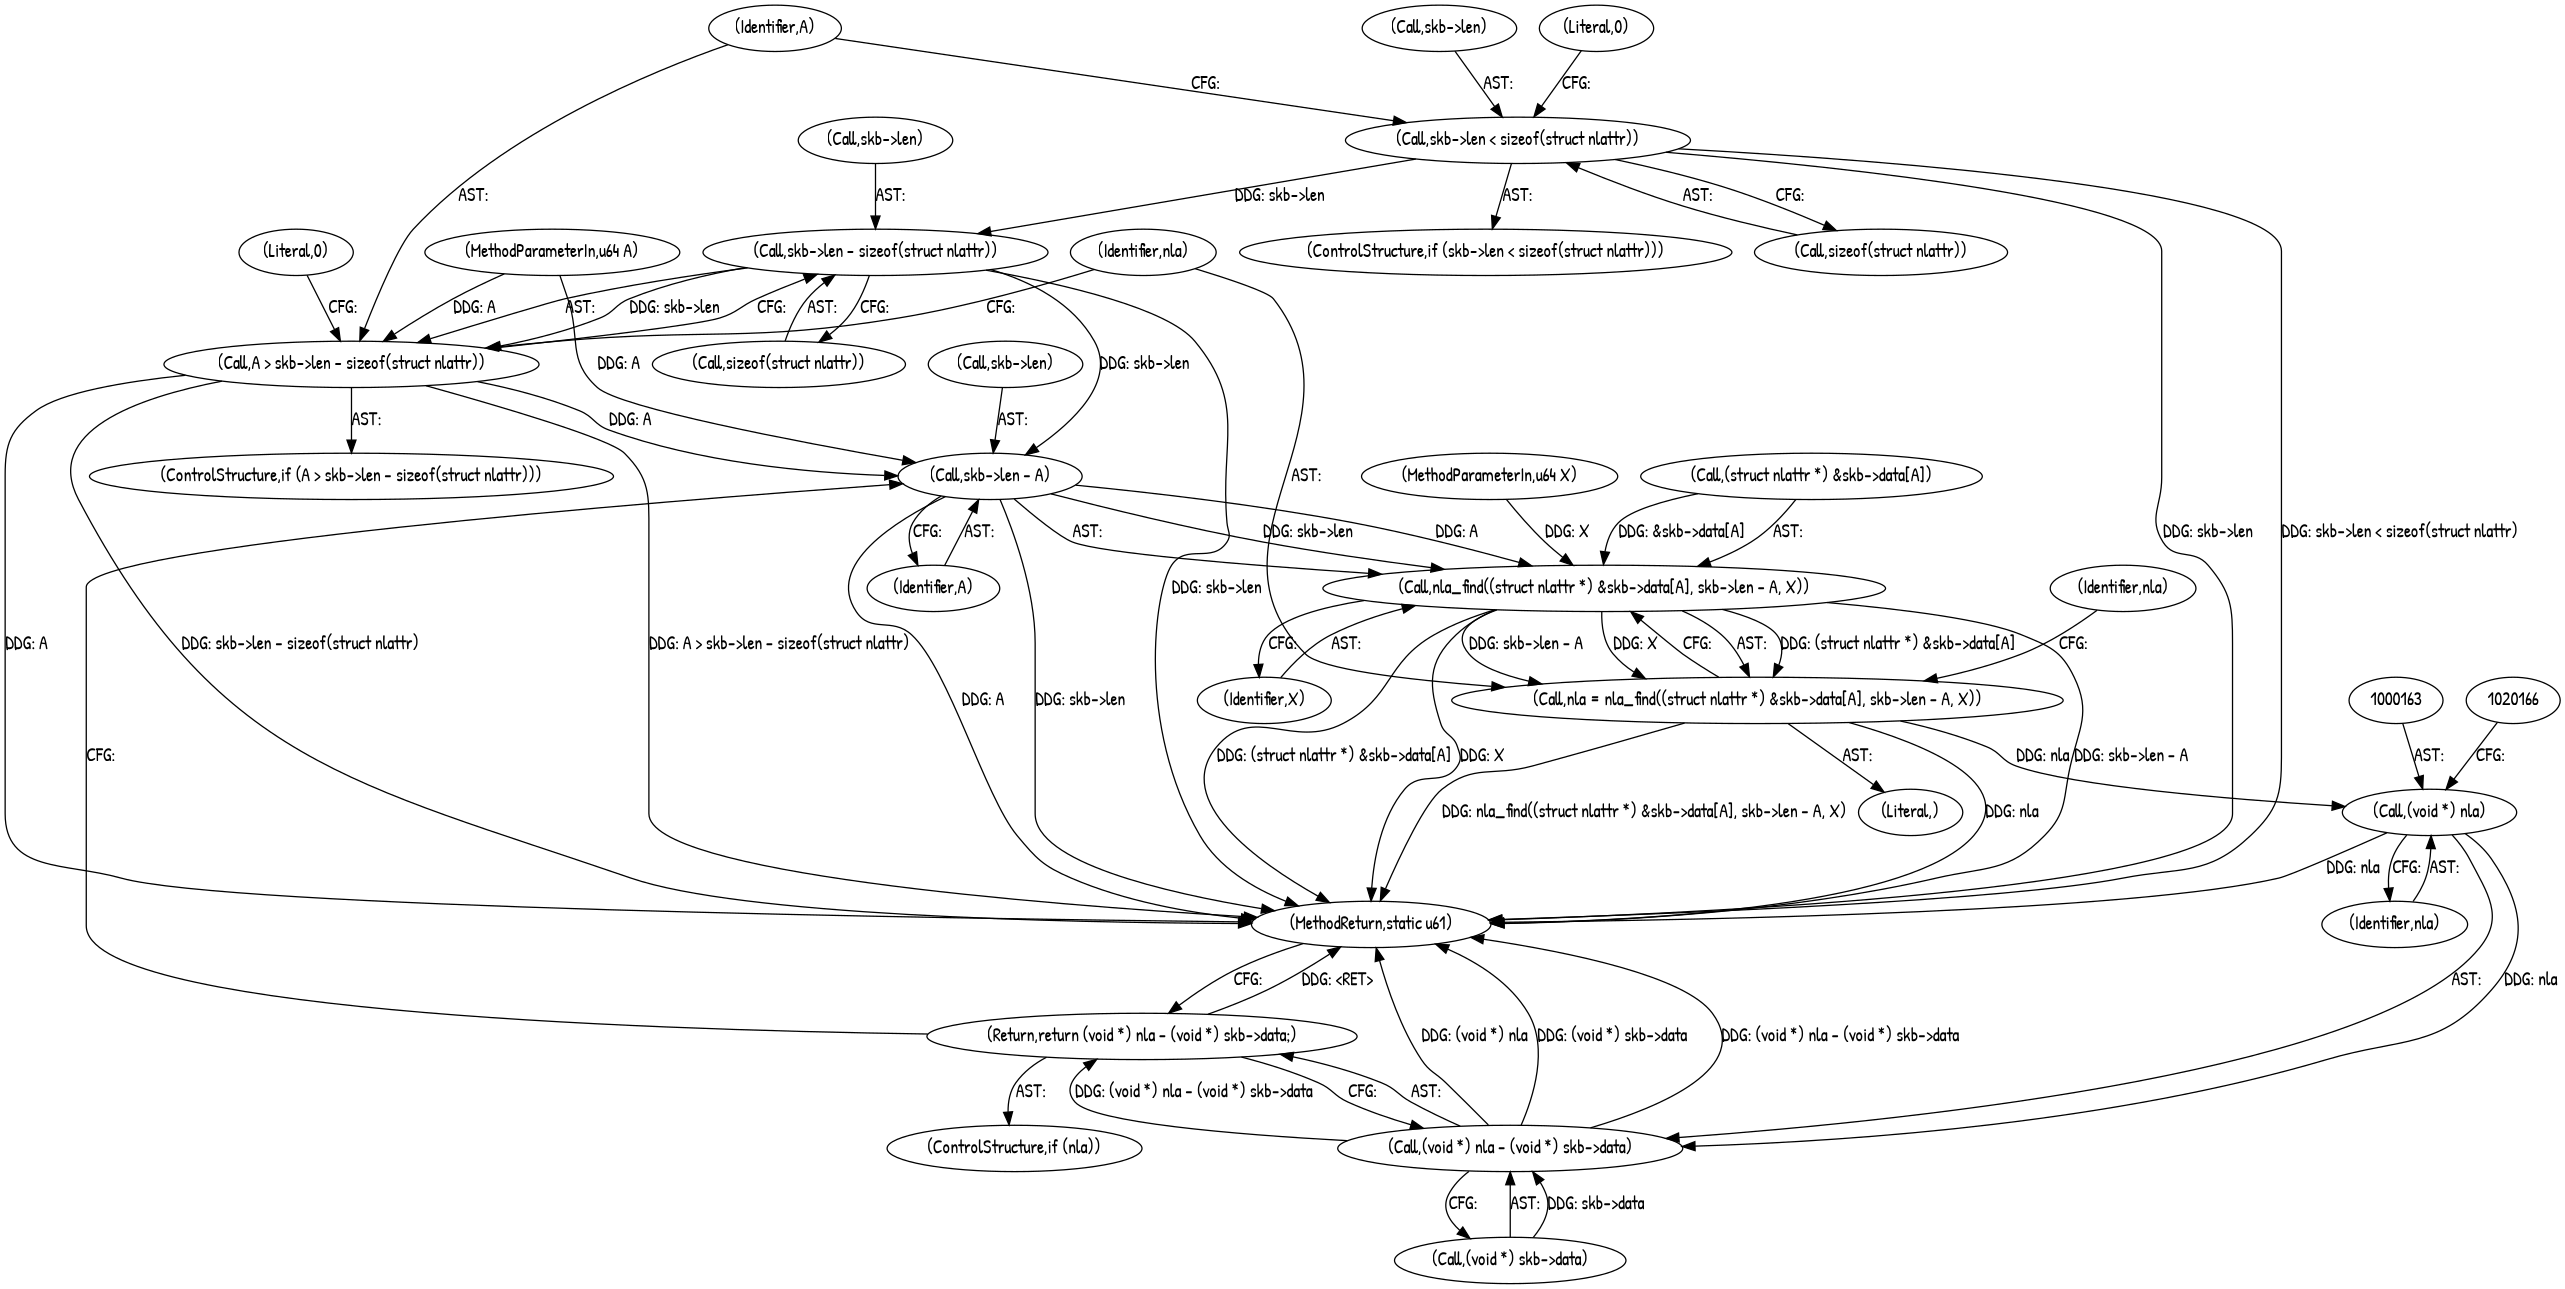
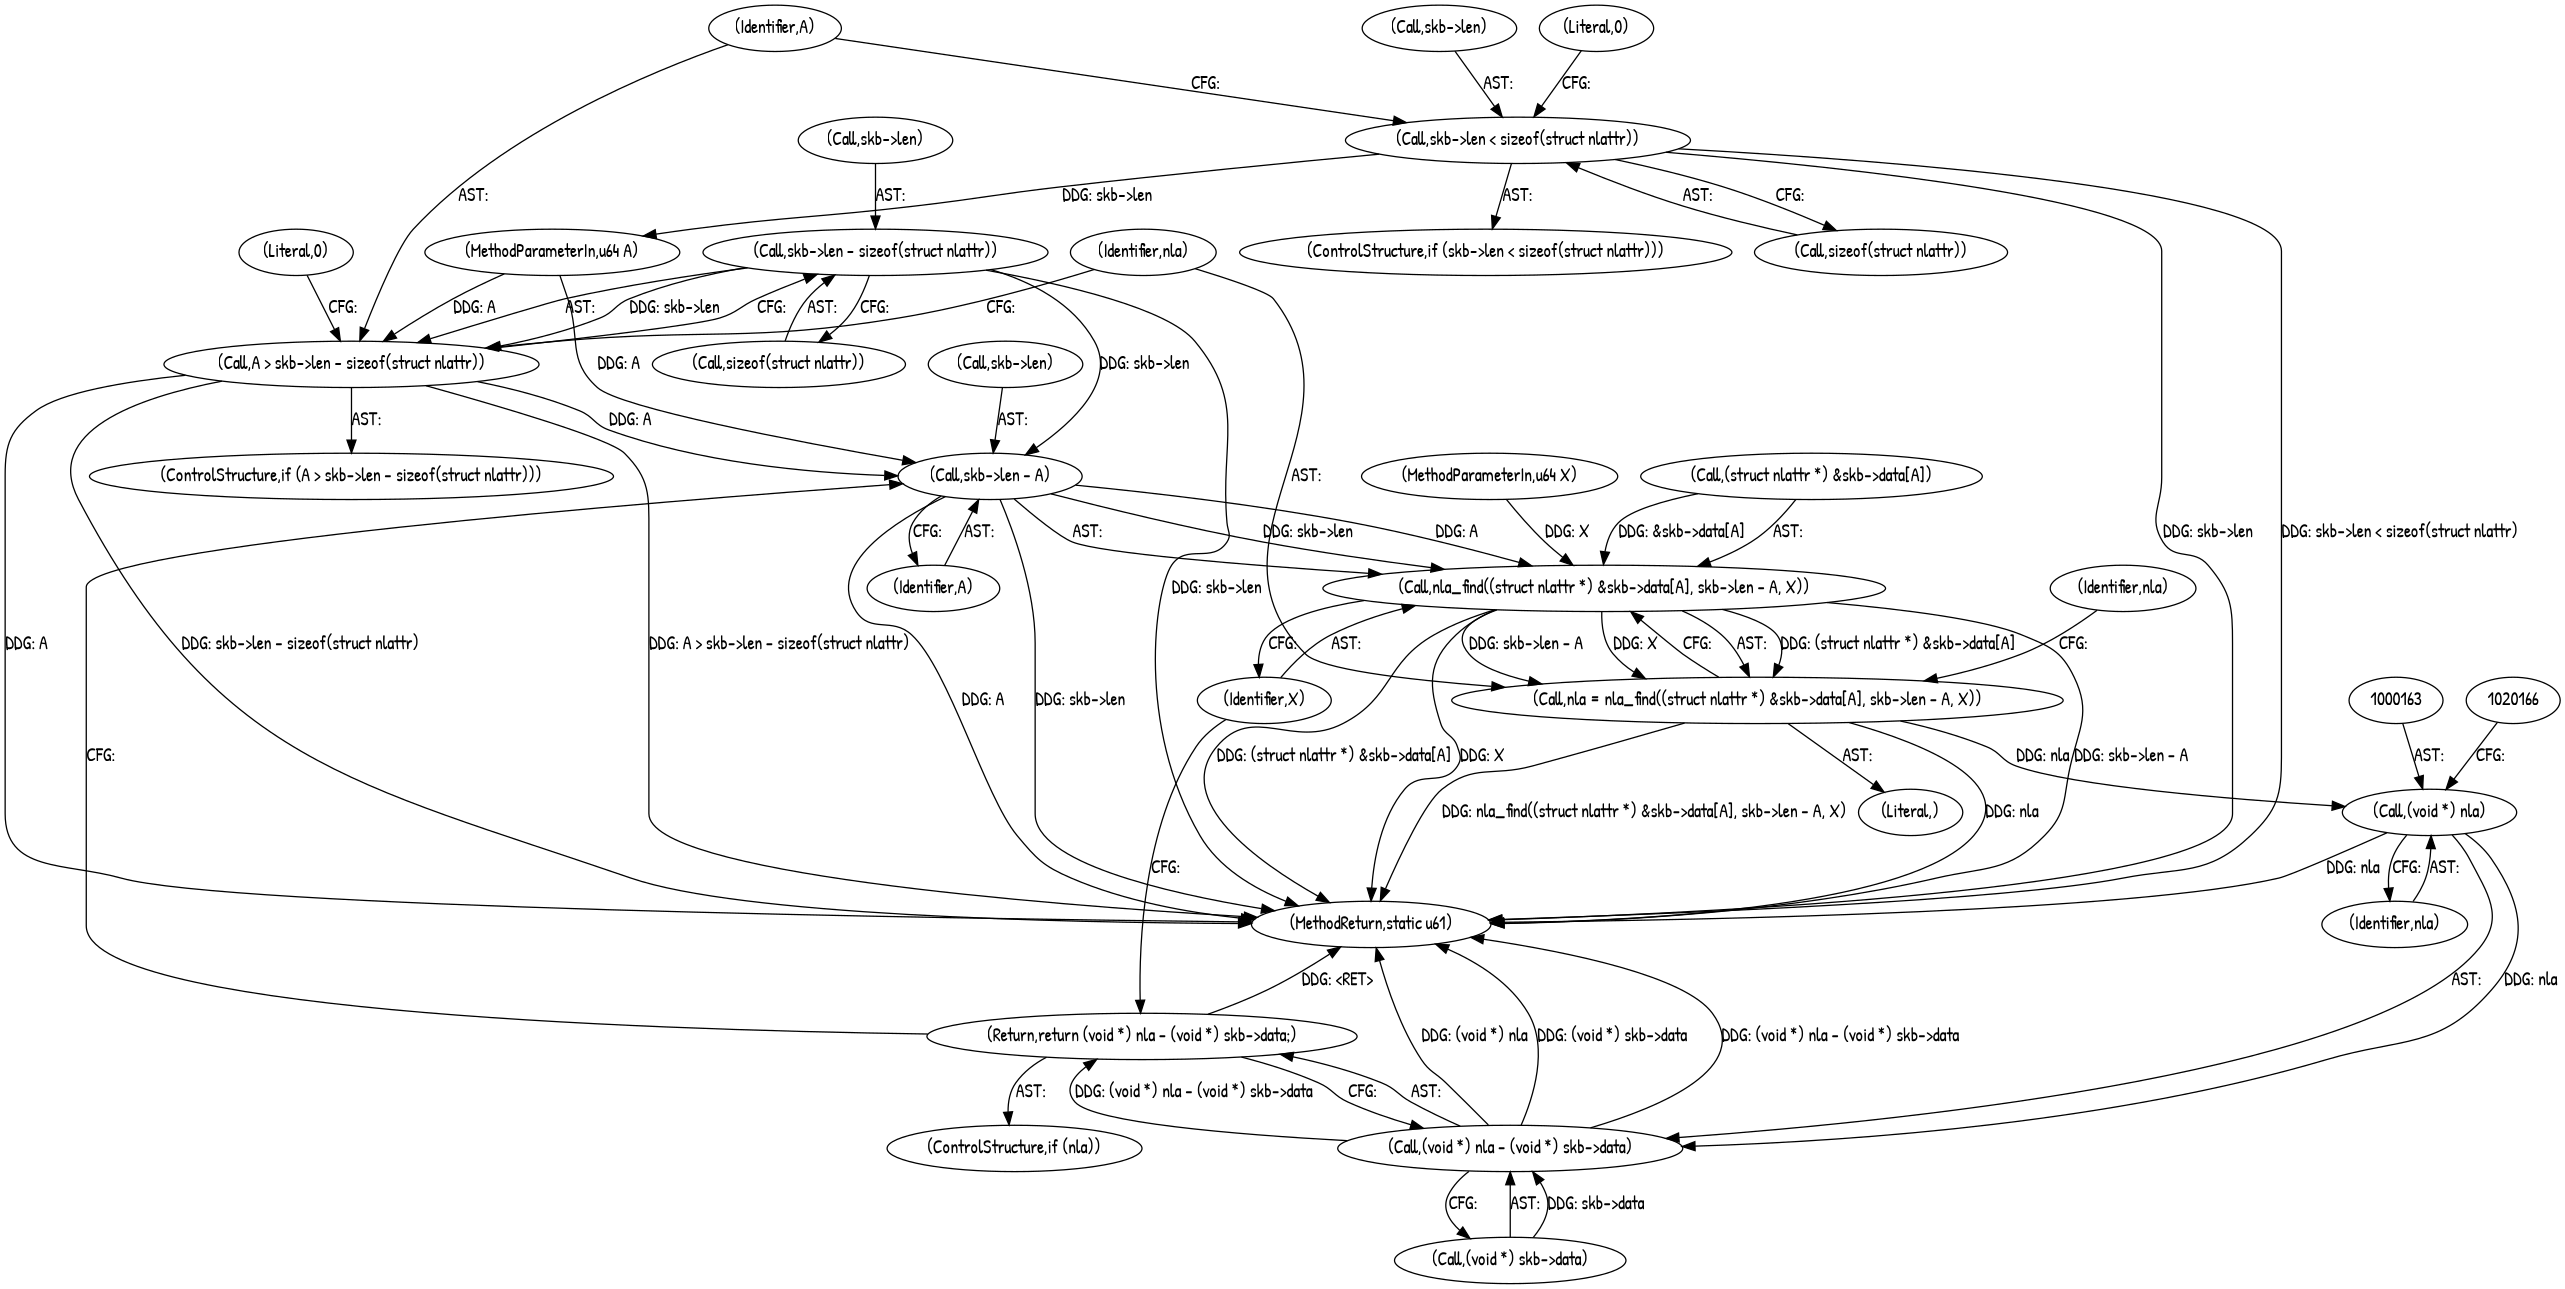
edge "(Call,skb->len < sizeof(struct nlattr))" -> "(Call,skb->len - sizeof(struct nlattr))": now "(Call,skb->len < sizeof(struct nlattr))" -> "(MethodParameterIn,u64 A)"
edge "(MethodReturn,static u61)" -> "(Return,return (void *) nla - (void *) skb->data;)": now "(Identifier,X)" -> "(Return,return (void *) nla - (void *) skb->data;)"
